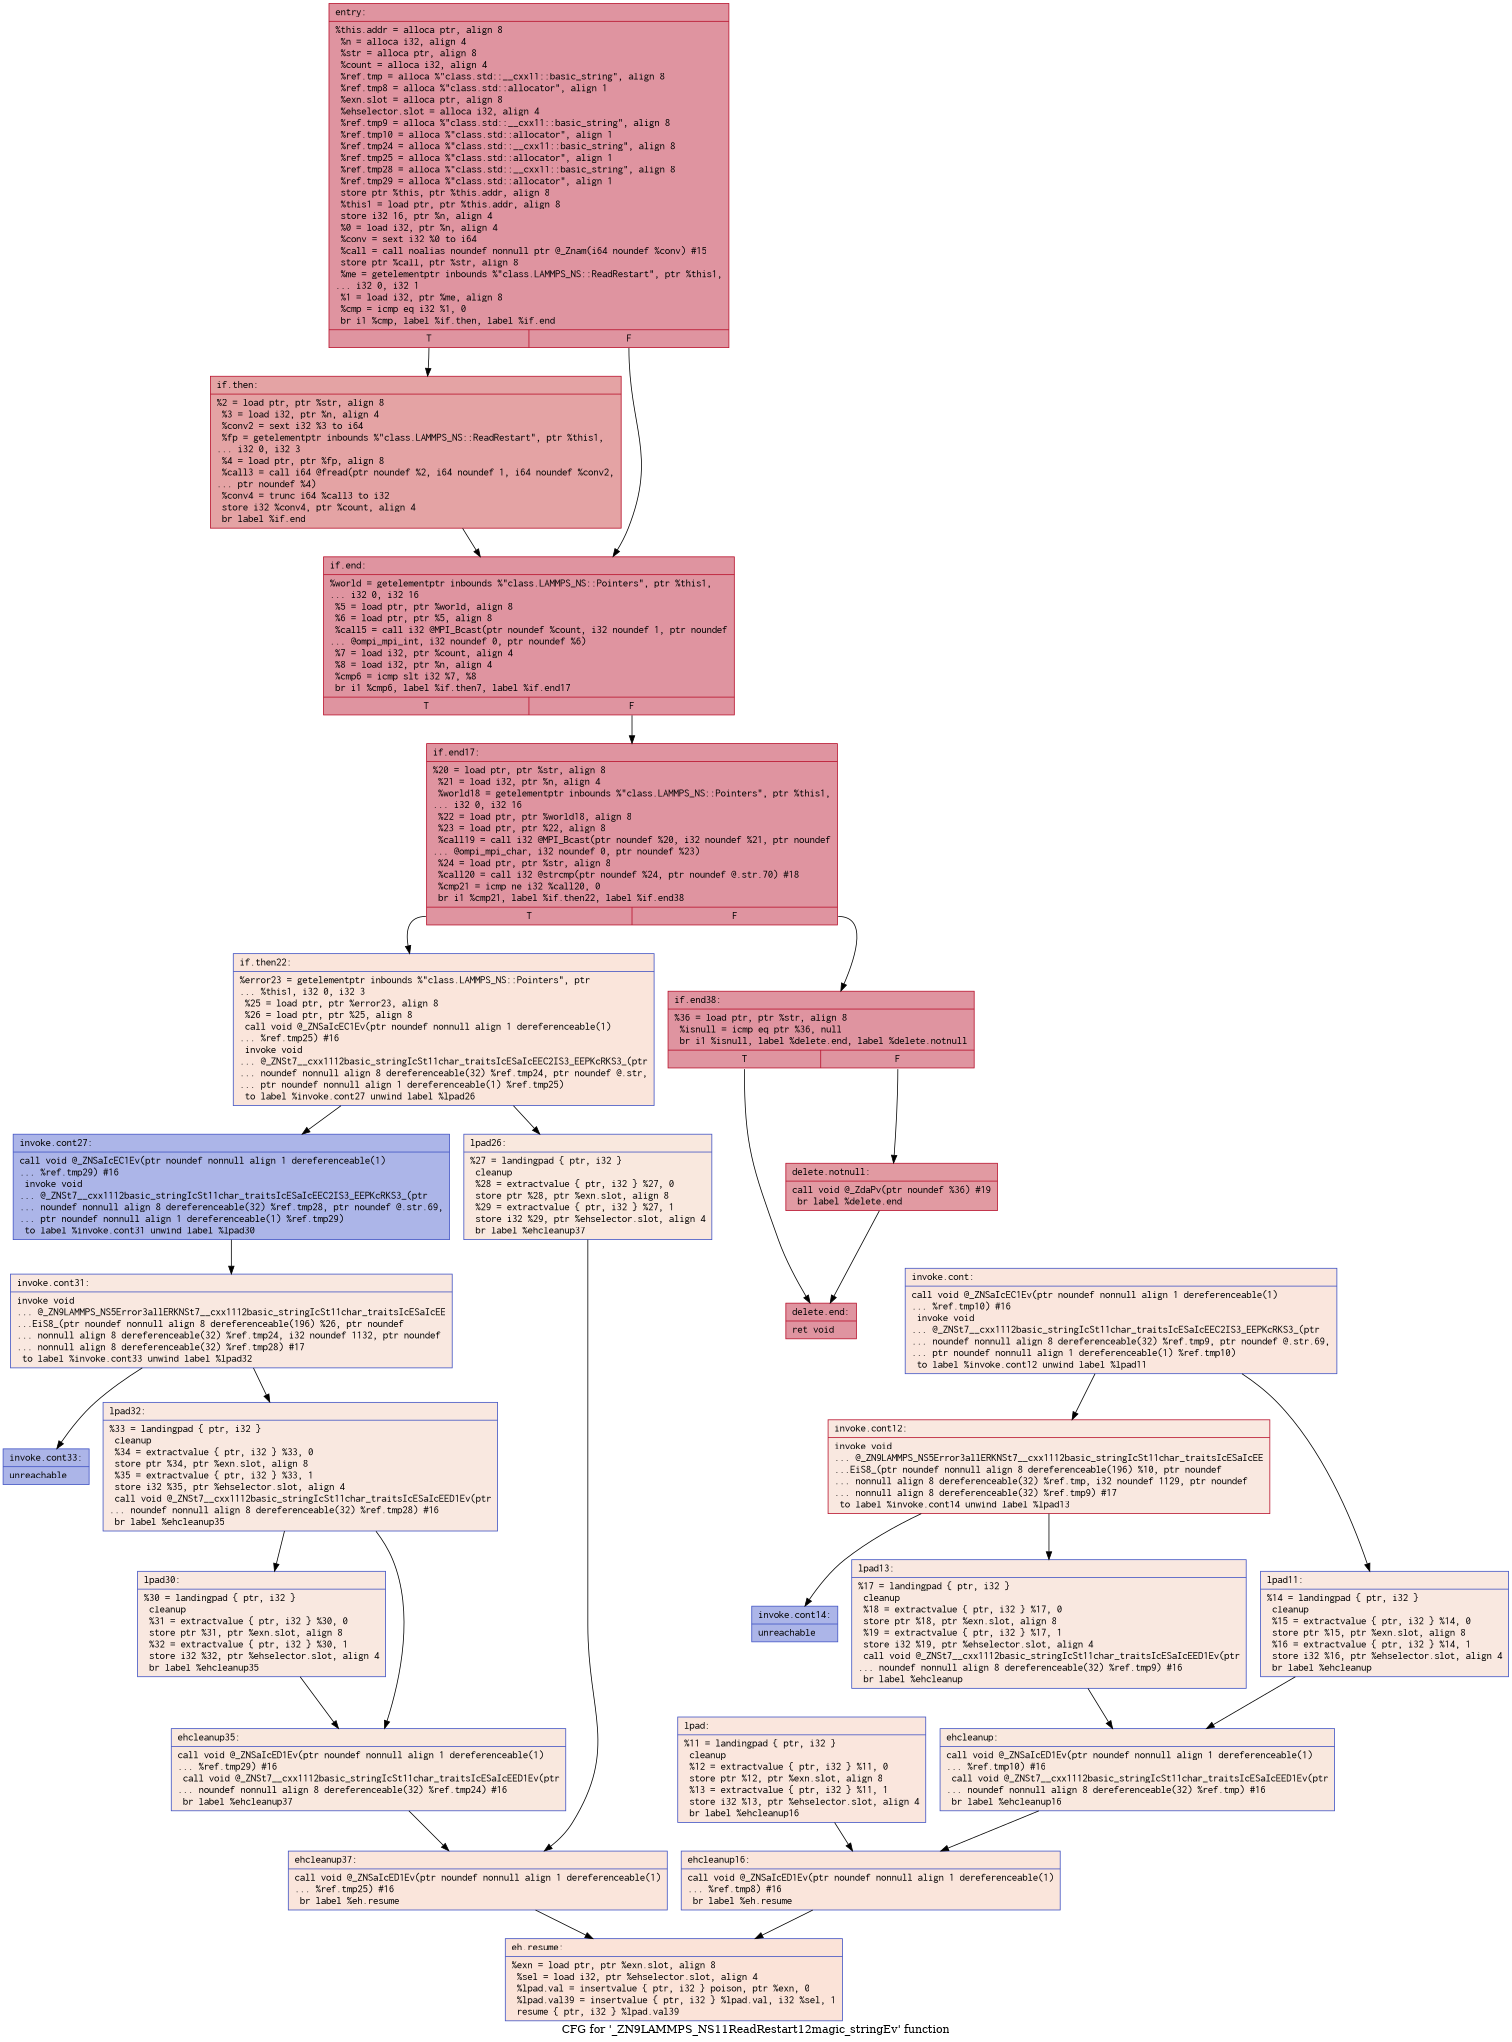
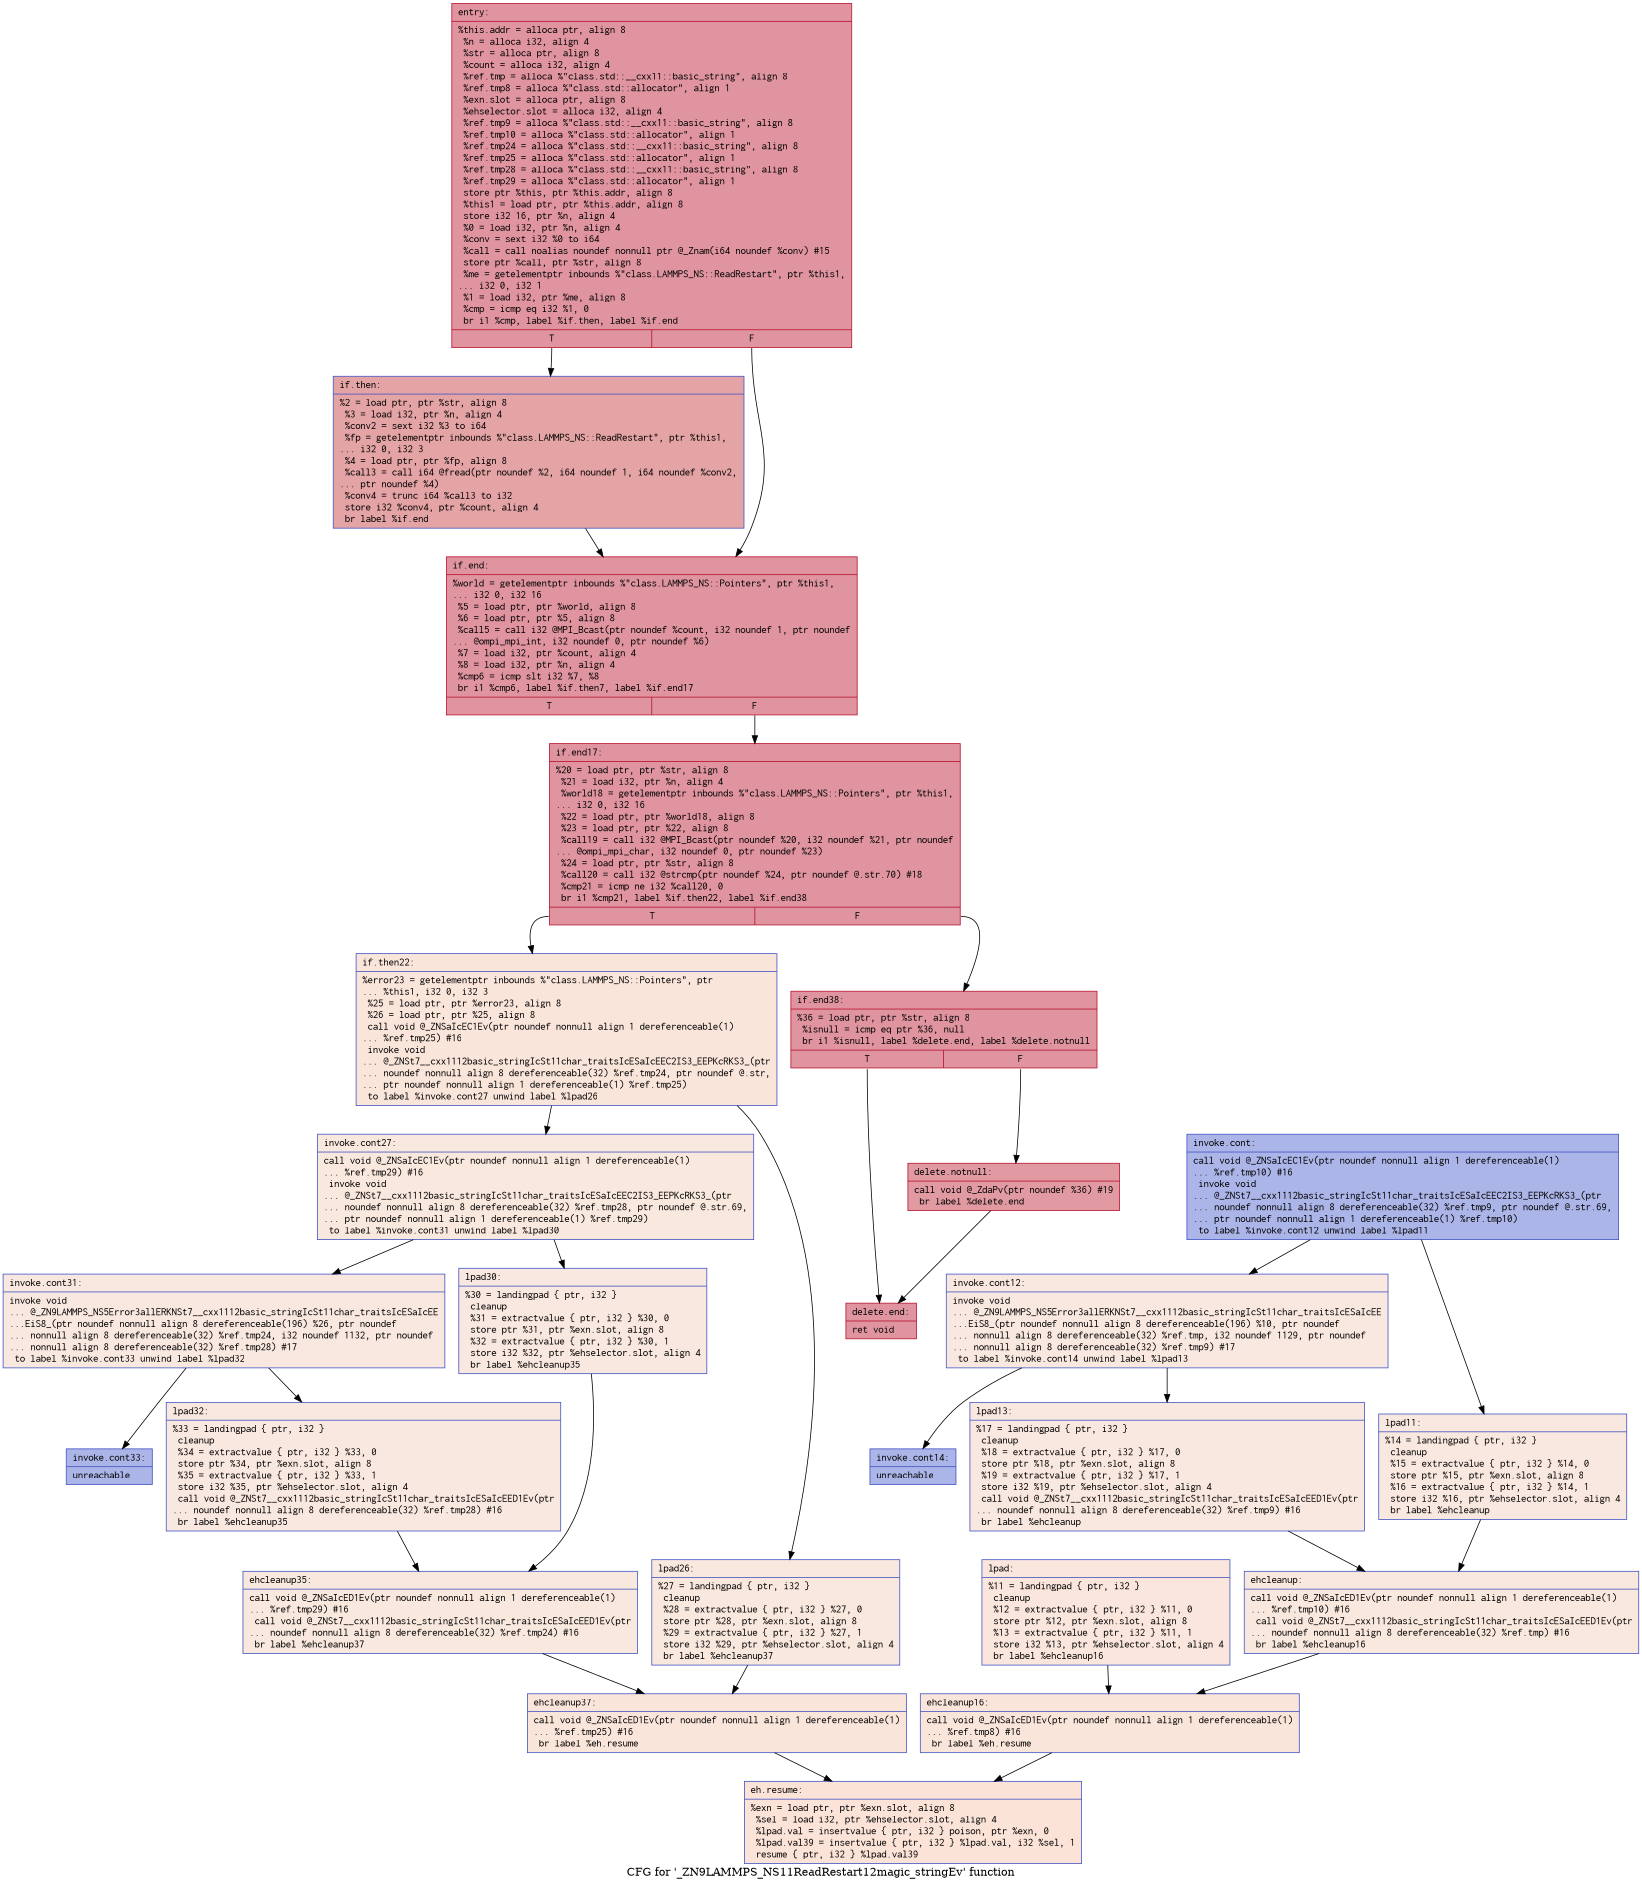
node "if.then:": color #b70d28ff -> #3d50c3ff
node "invoke.cont27:": fillcolor #4358cb70 -> #f2cab570
node "invoke.cont:": fillcolor #f3c7b170 -> #4358cb70
node "invoke.cont12:": color #b70d28ff -> #3d50c3ff
edge "lpad32:" -> "lpad30:": now "invoke.cont27:" -> "lpad30:"
